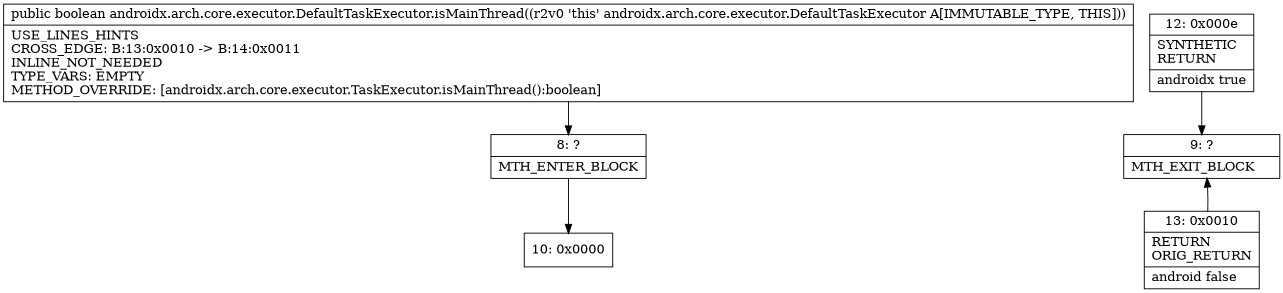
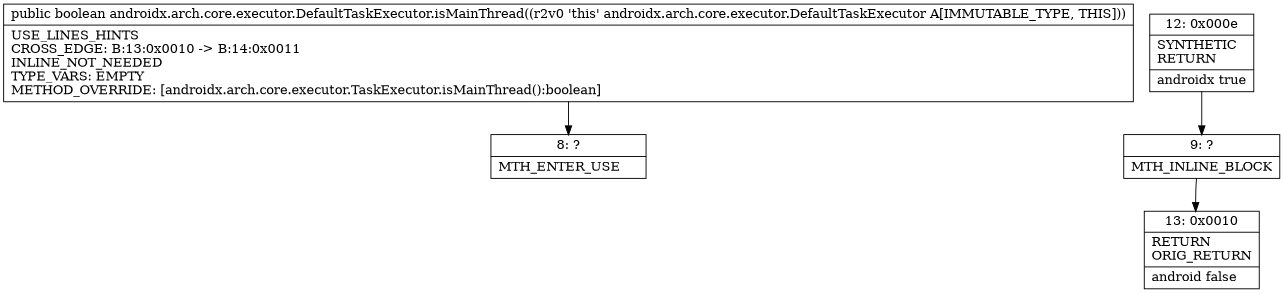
node "8: ?": text "MTH_ENTER_BLOCK" -> "MTH_ENTER_USE"
node "9: ?": text "MTH_EXIT_BLOCK" -> "MTH_INLINE_BLOCK"
edge "13: 0x0010" -> "9: ?": reversed
node "10: 0x0000": removed
